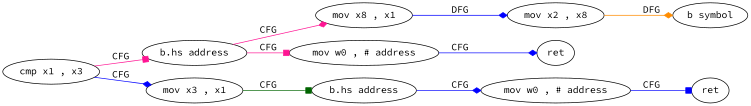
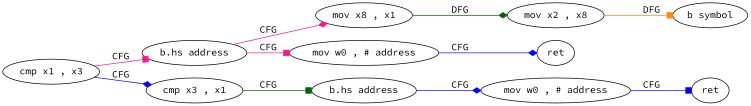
edge "mov x8 , x1" -> "mov x2 , x8": color blue -> darkgreen
edge "mov x2 , x8" -> "b symbol": arrowhead diamond -> box
node "mov x3 , x1": label "mov x3 , x1" -> "cmp x3 , x1"
